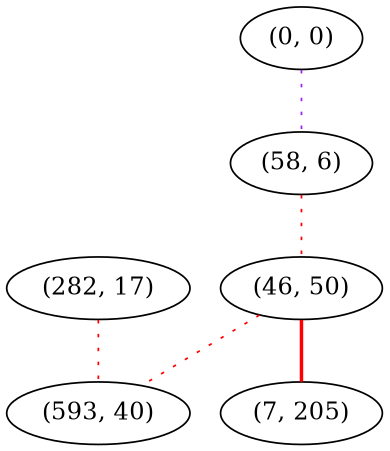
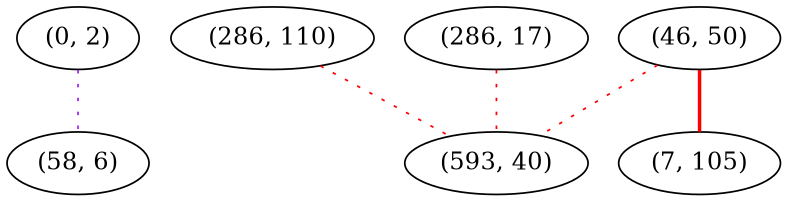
node "(286, 110)": added
node "(0, 0)": label "(0, 0)" -> "(0, 2)"
edge "(58, 6)" -- "(46, 50)": removed
node "(282, 17)": label "(282, 17)" -> "(286, 17)"
node "(7, 205)": label "(7, 205)" -> "(7, 105)"
